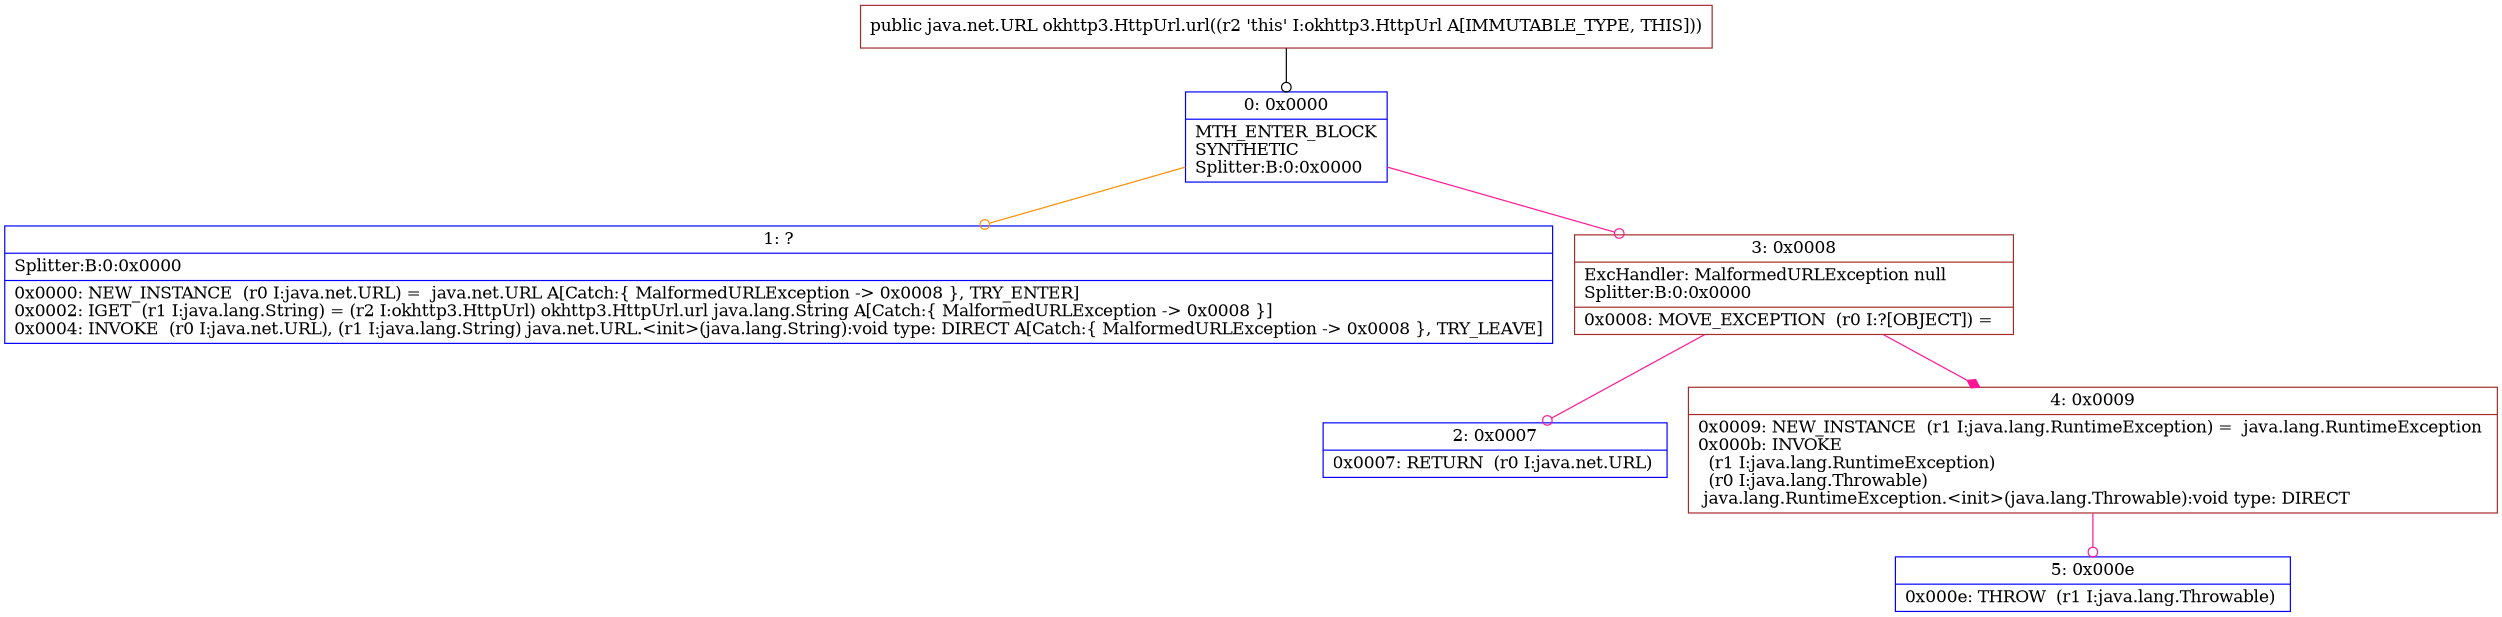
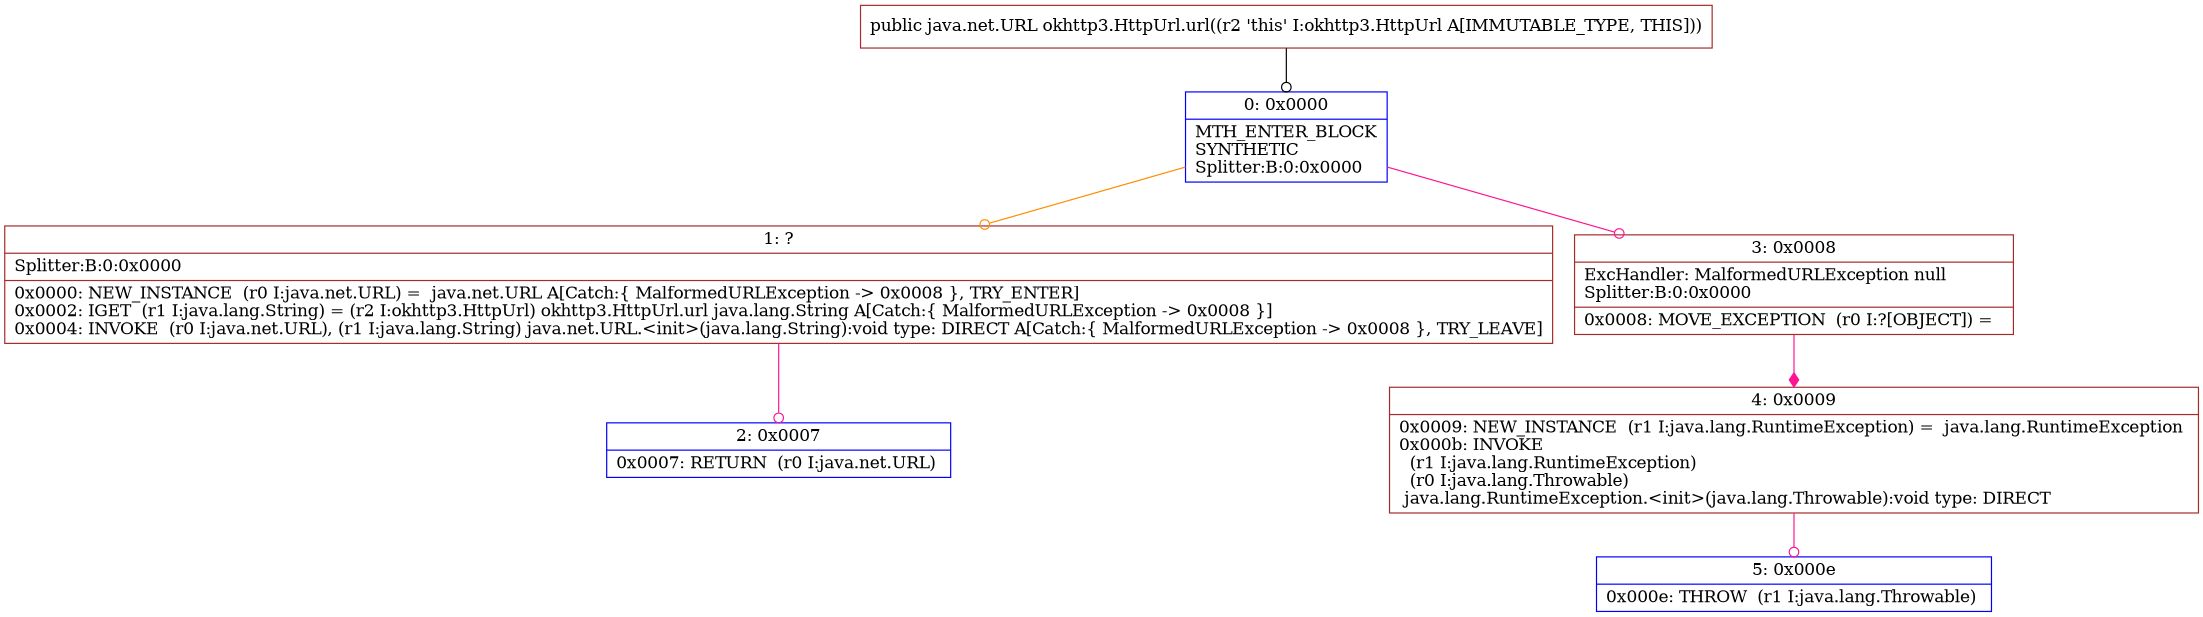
node "1: ?": color blue -> brown
edge "3: 0x0008" -> "2: 0x0007": now "1: ?" -> "2: 0x0007"
